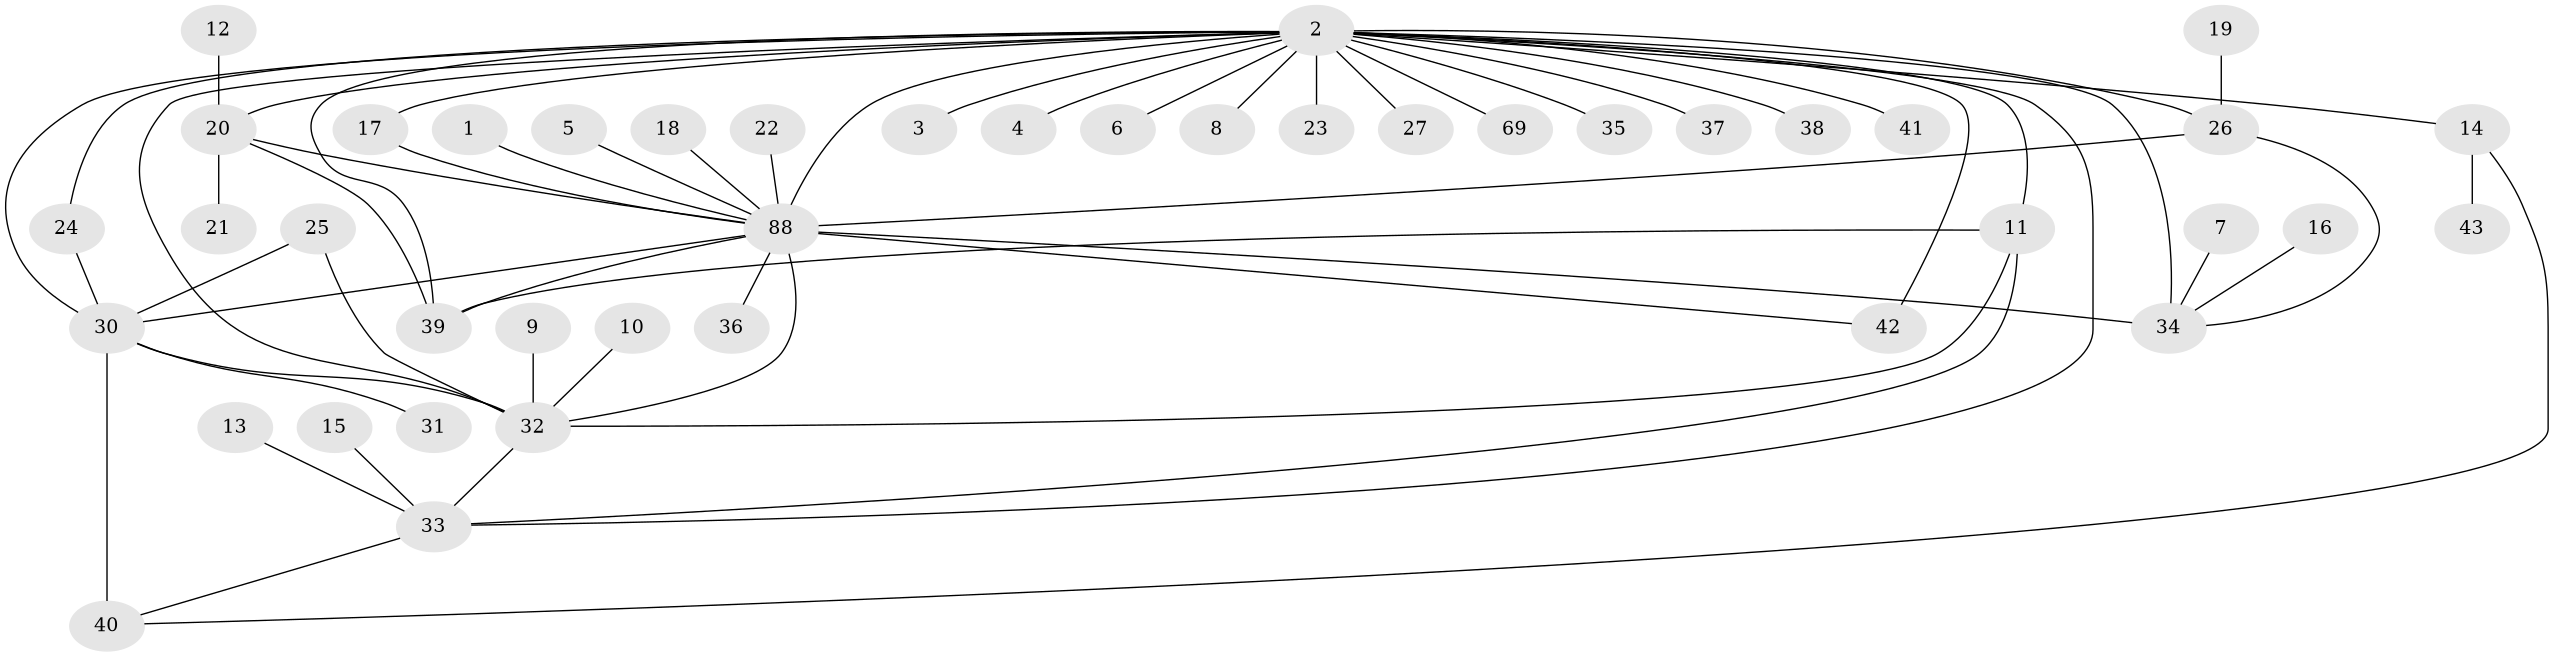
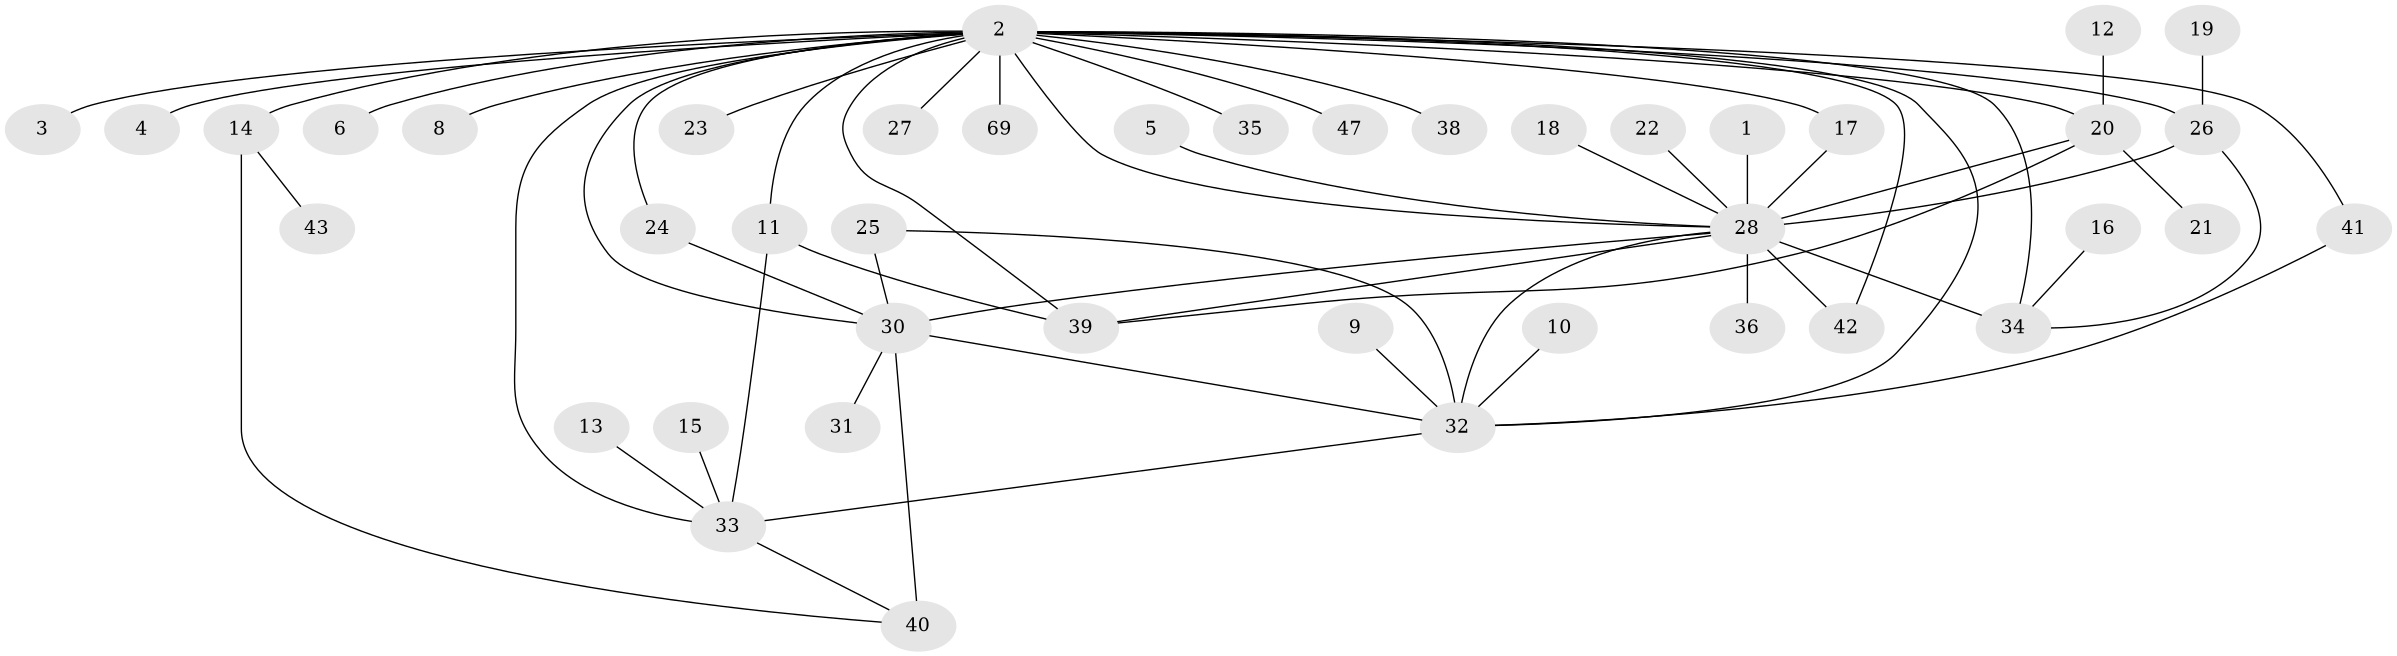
node "37": label "37" -> "47"
node "88": label "88" -> "28"
node "7": removed
edge "11" -- "32": now "41" -- "32"
